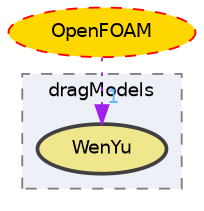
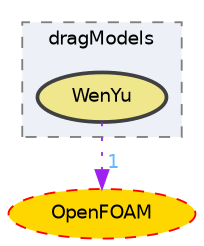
edge "OpenFOAM" -> "WenYu": reversed
